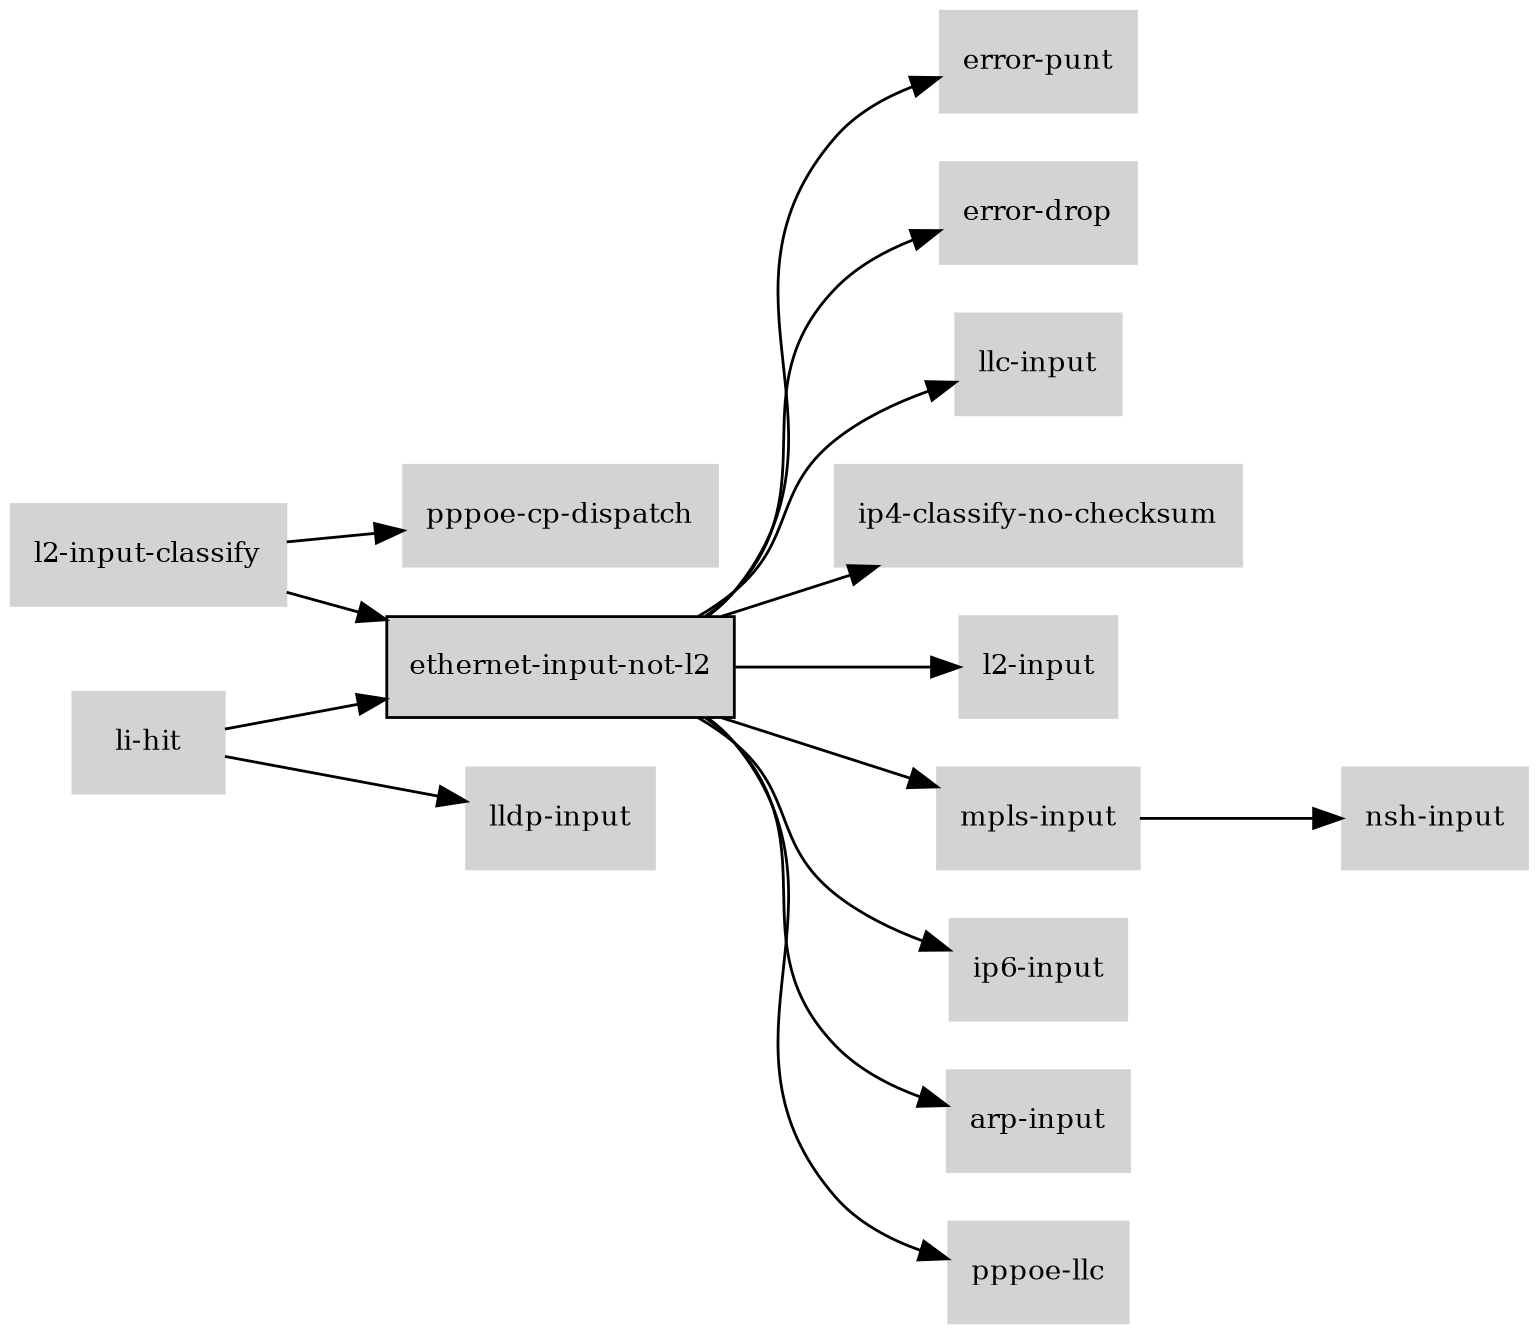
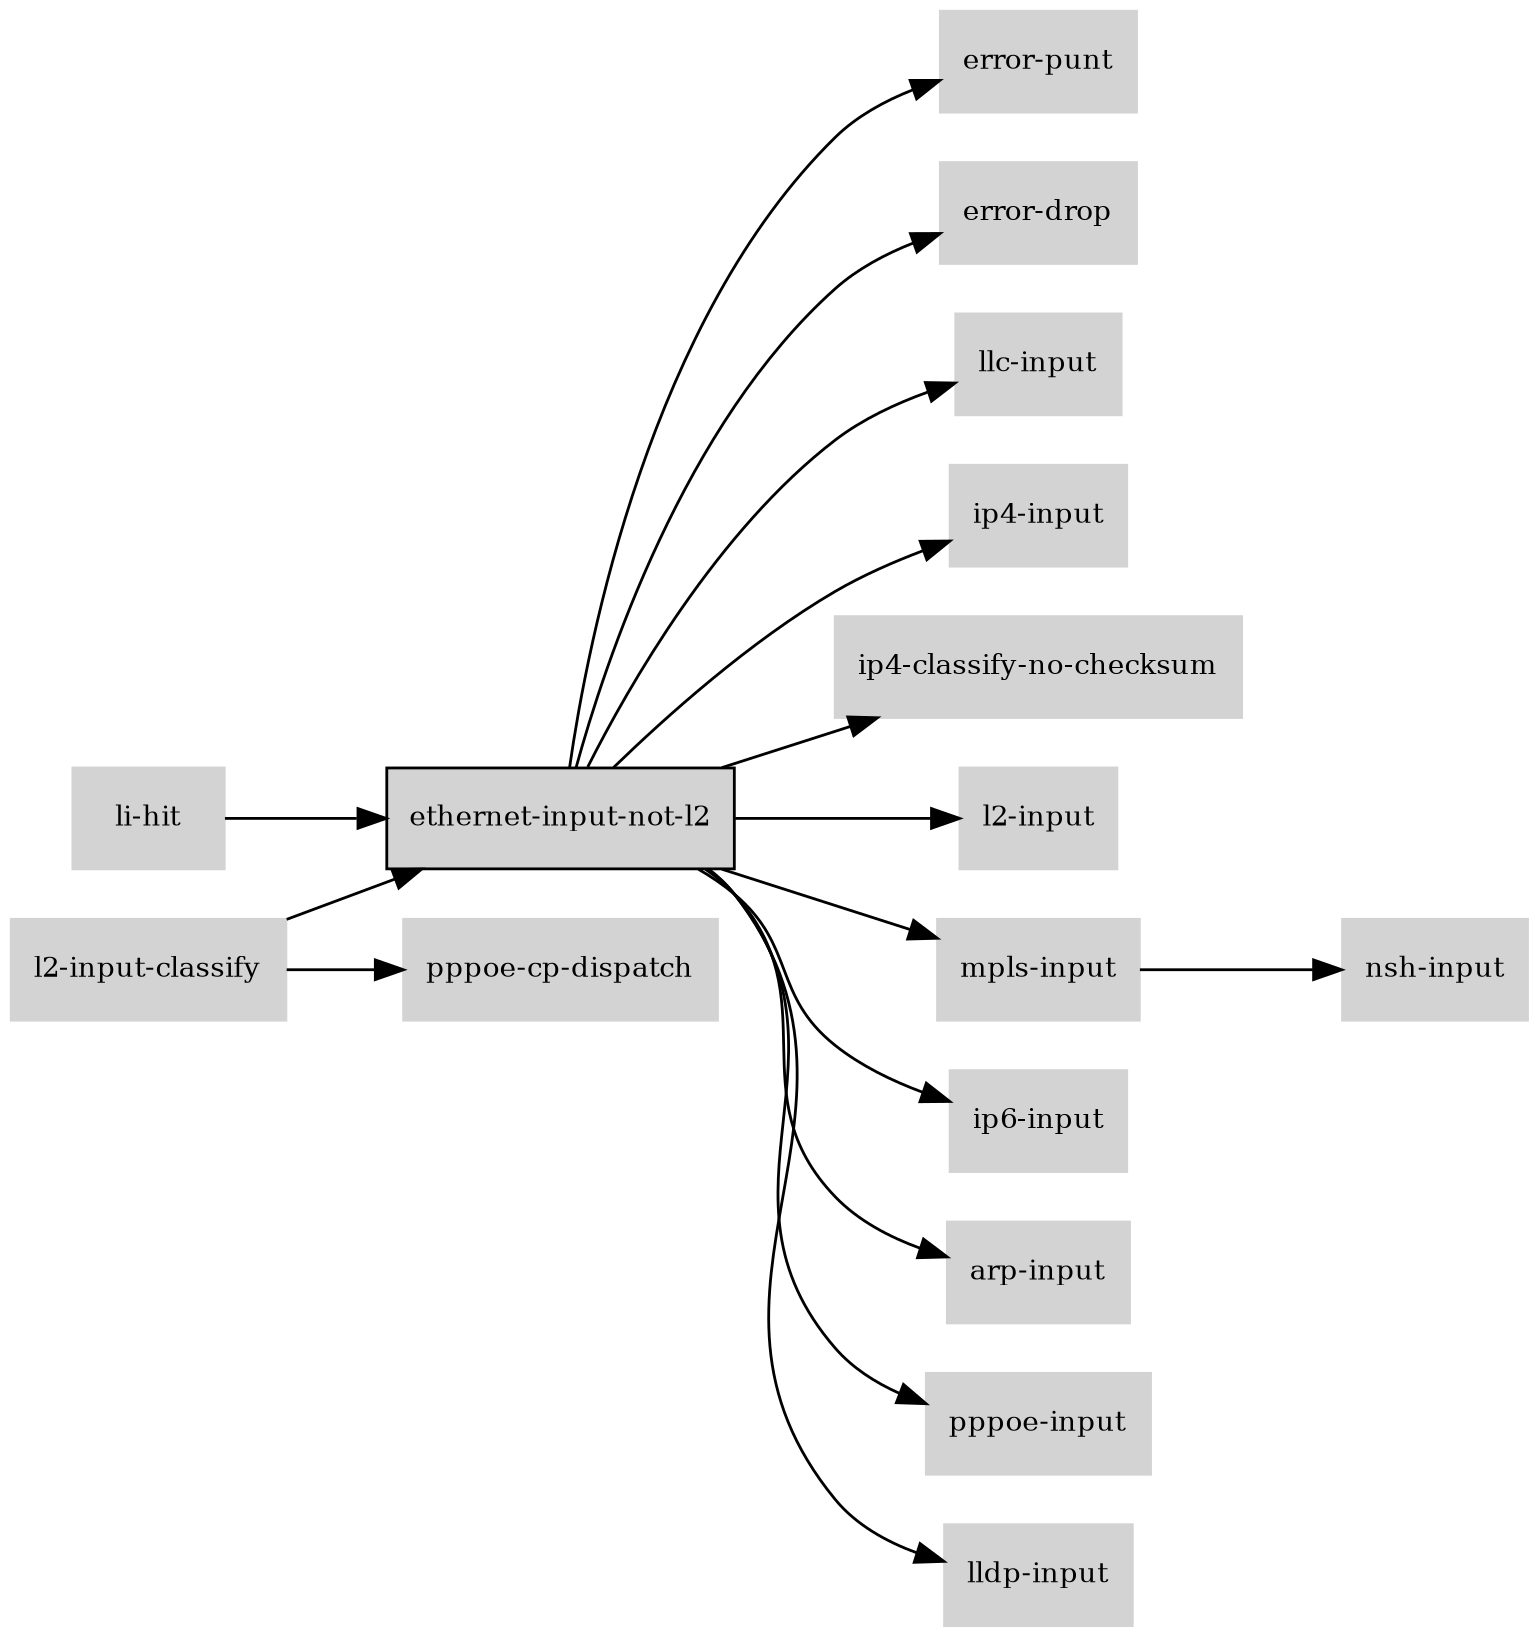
node "ip4-input": added
edge "li-hit" -> "lldp-input": now "ethernet-input-not-l2" -> "lldp-input"
node "pppoe-llc": label "pppoe-llc" -> "pppoe-input"
